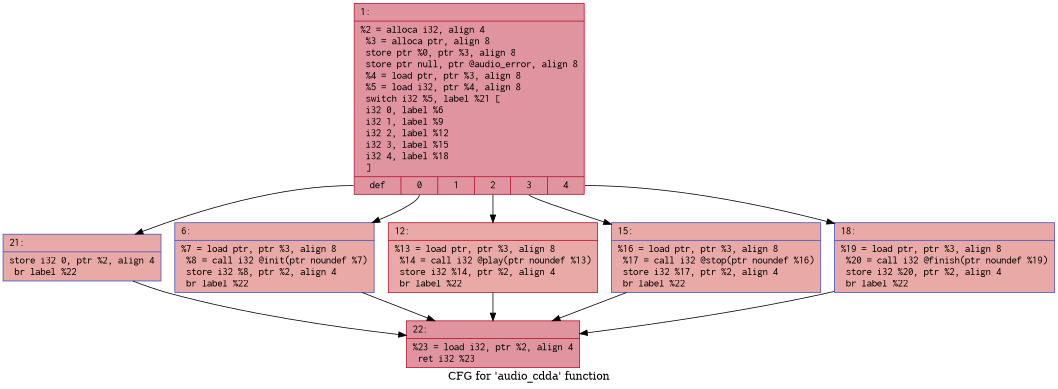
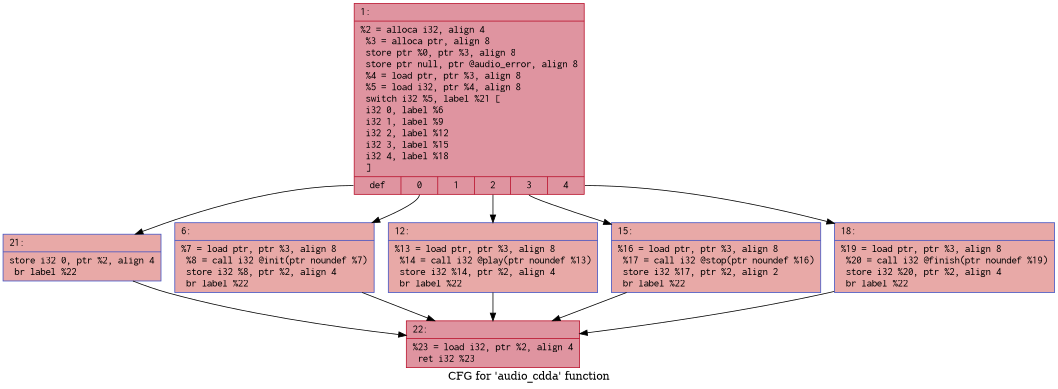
node "12:": color #b70d28ff -> #3d50c3ff
node "15:": text "store i32 %17, ptr %2, align 4" -> "store i32 %17, ptr %2, align 2"
